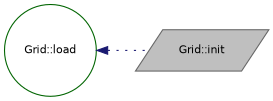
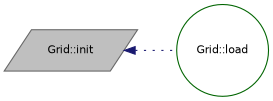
edge "Grid::init" -> "Grid::load": reversed
